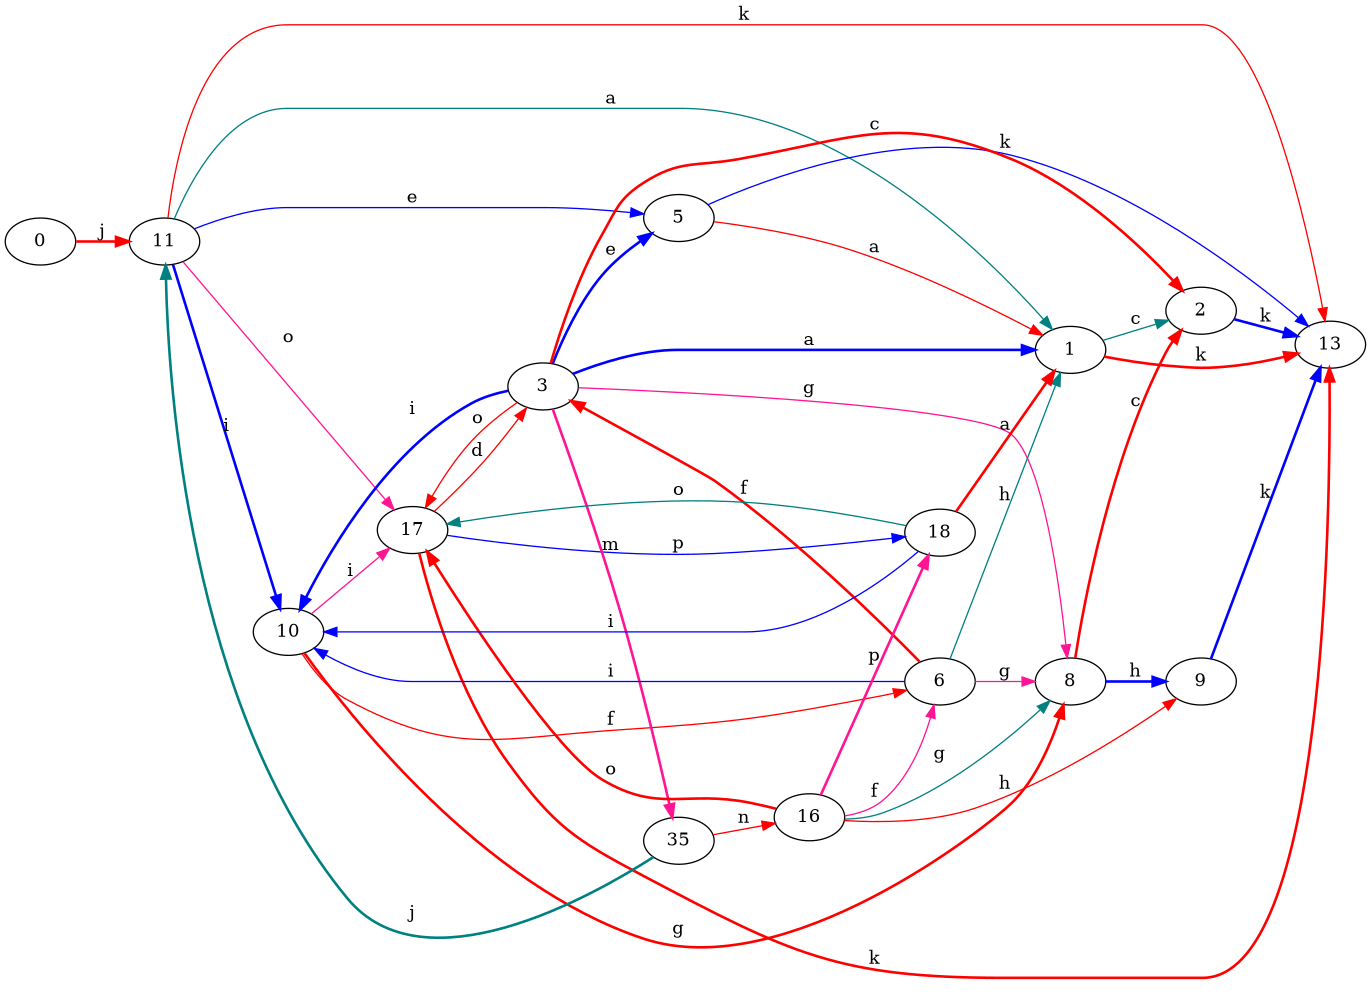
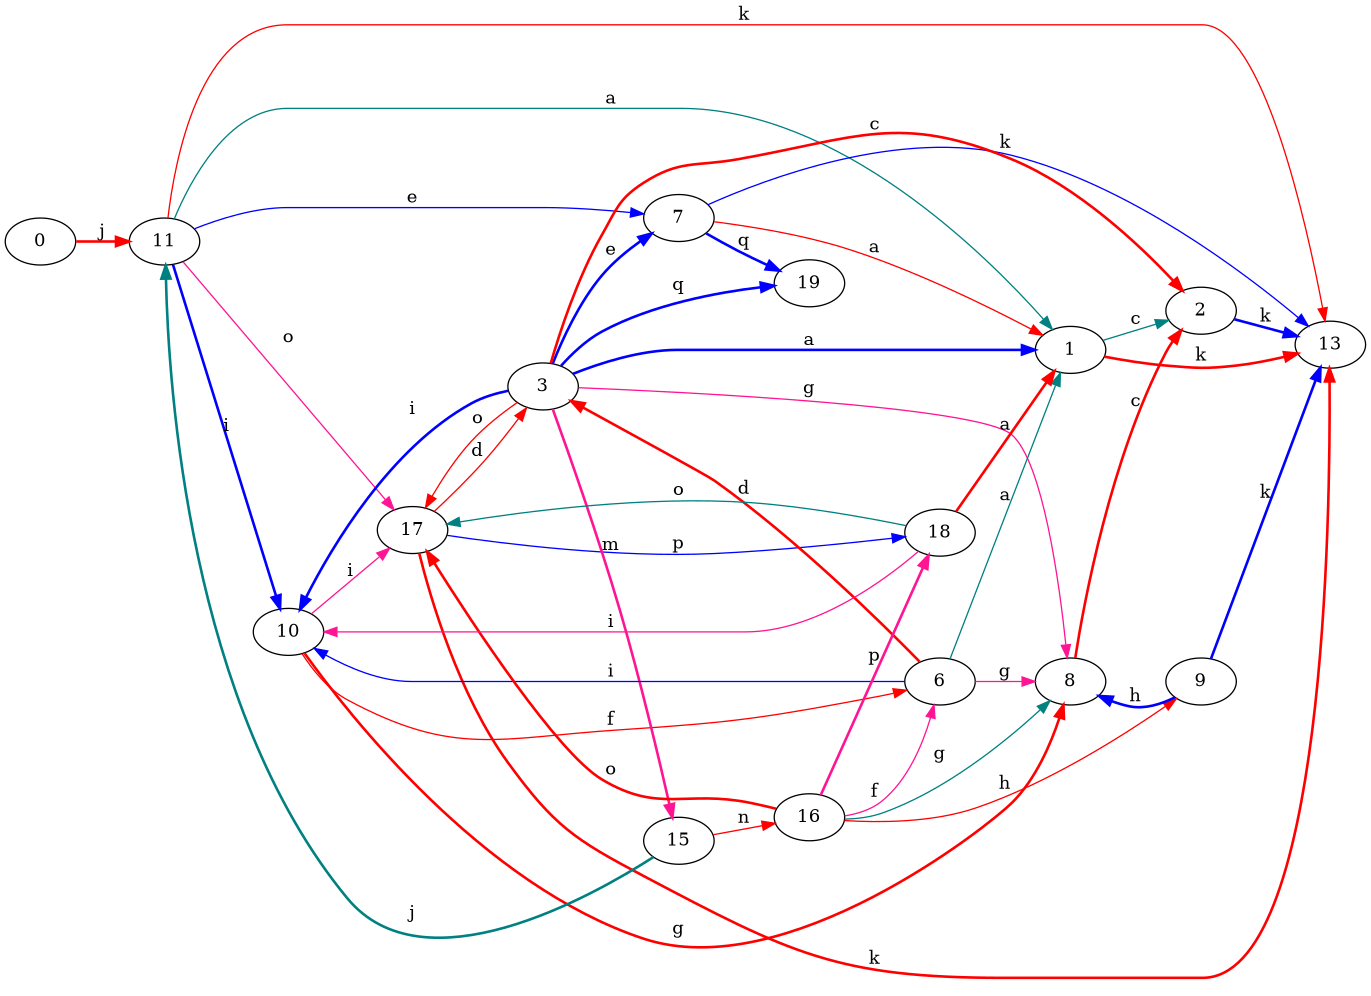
node "5": label "5" -> "7"
node "19": added
edge "6" -> "3": label "f" -> "d"
edge "6" -> "1": label "h" -> "a"
edge "18" -> "10": color blue -> deeppink
edge "8" -> "9": reversed
node "35": label "35" -> "15"
